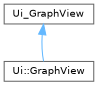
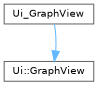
edge "Ui::GraphView" -> "Ui_GraphView": reversed
